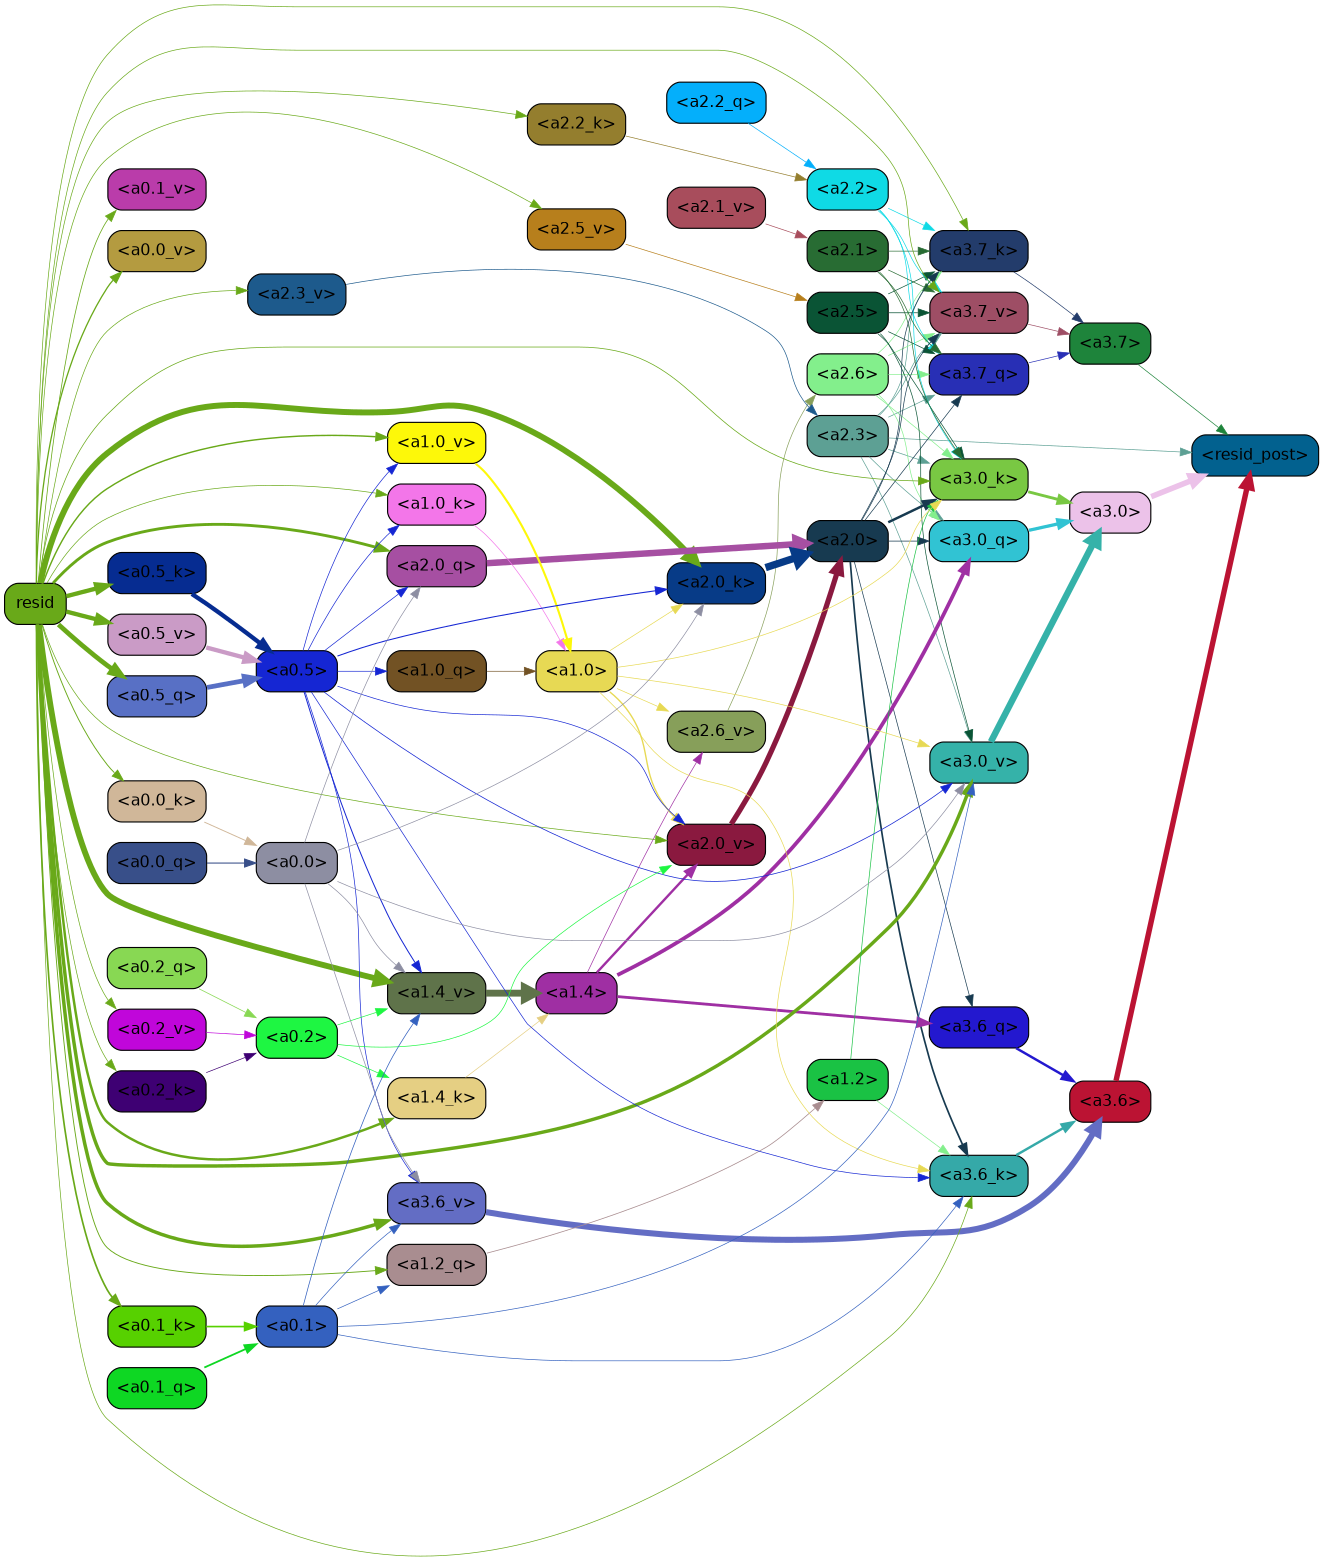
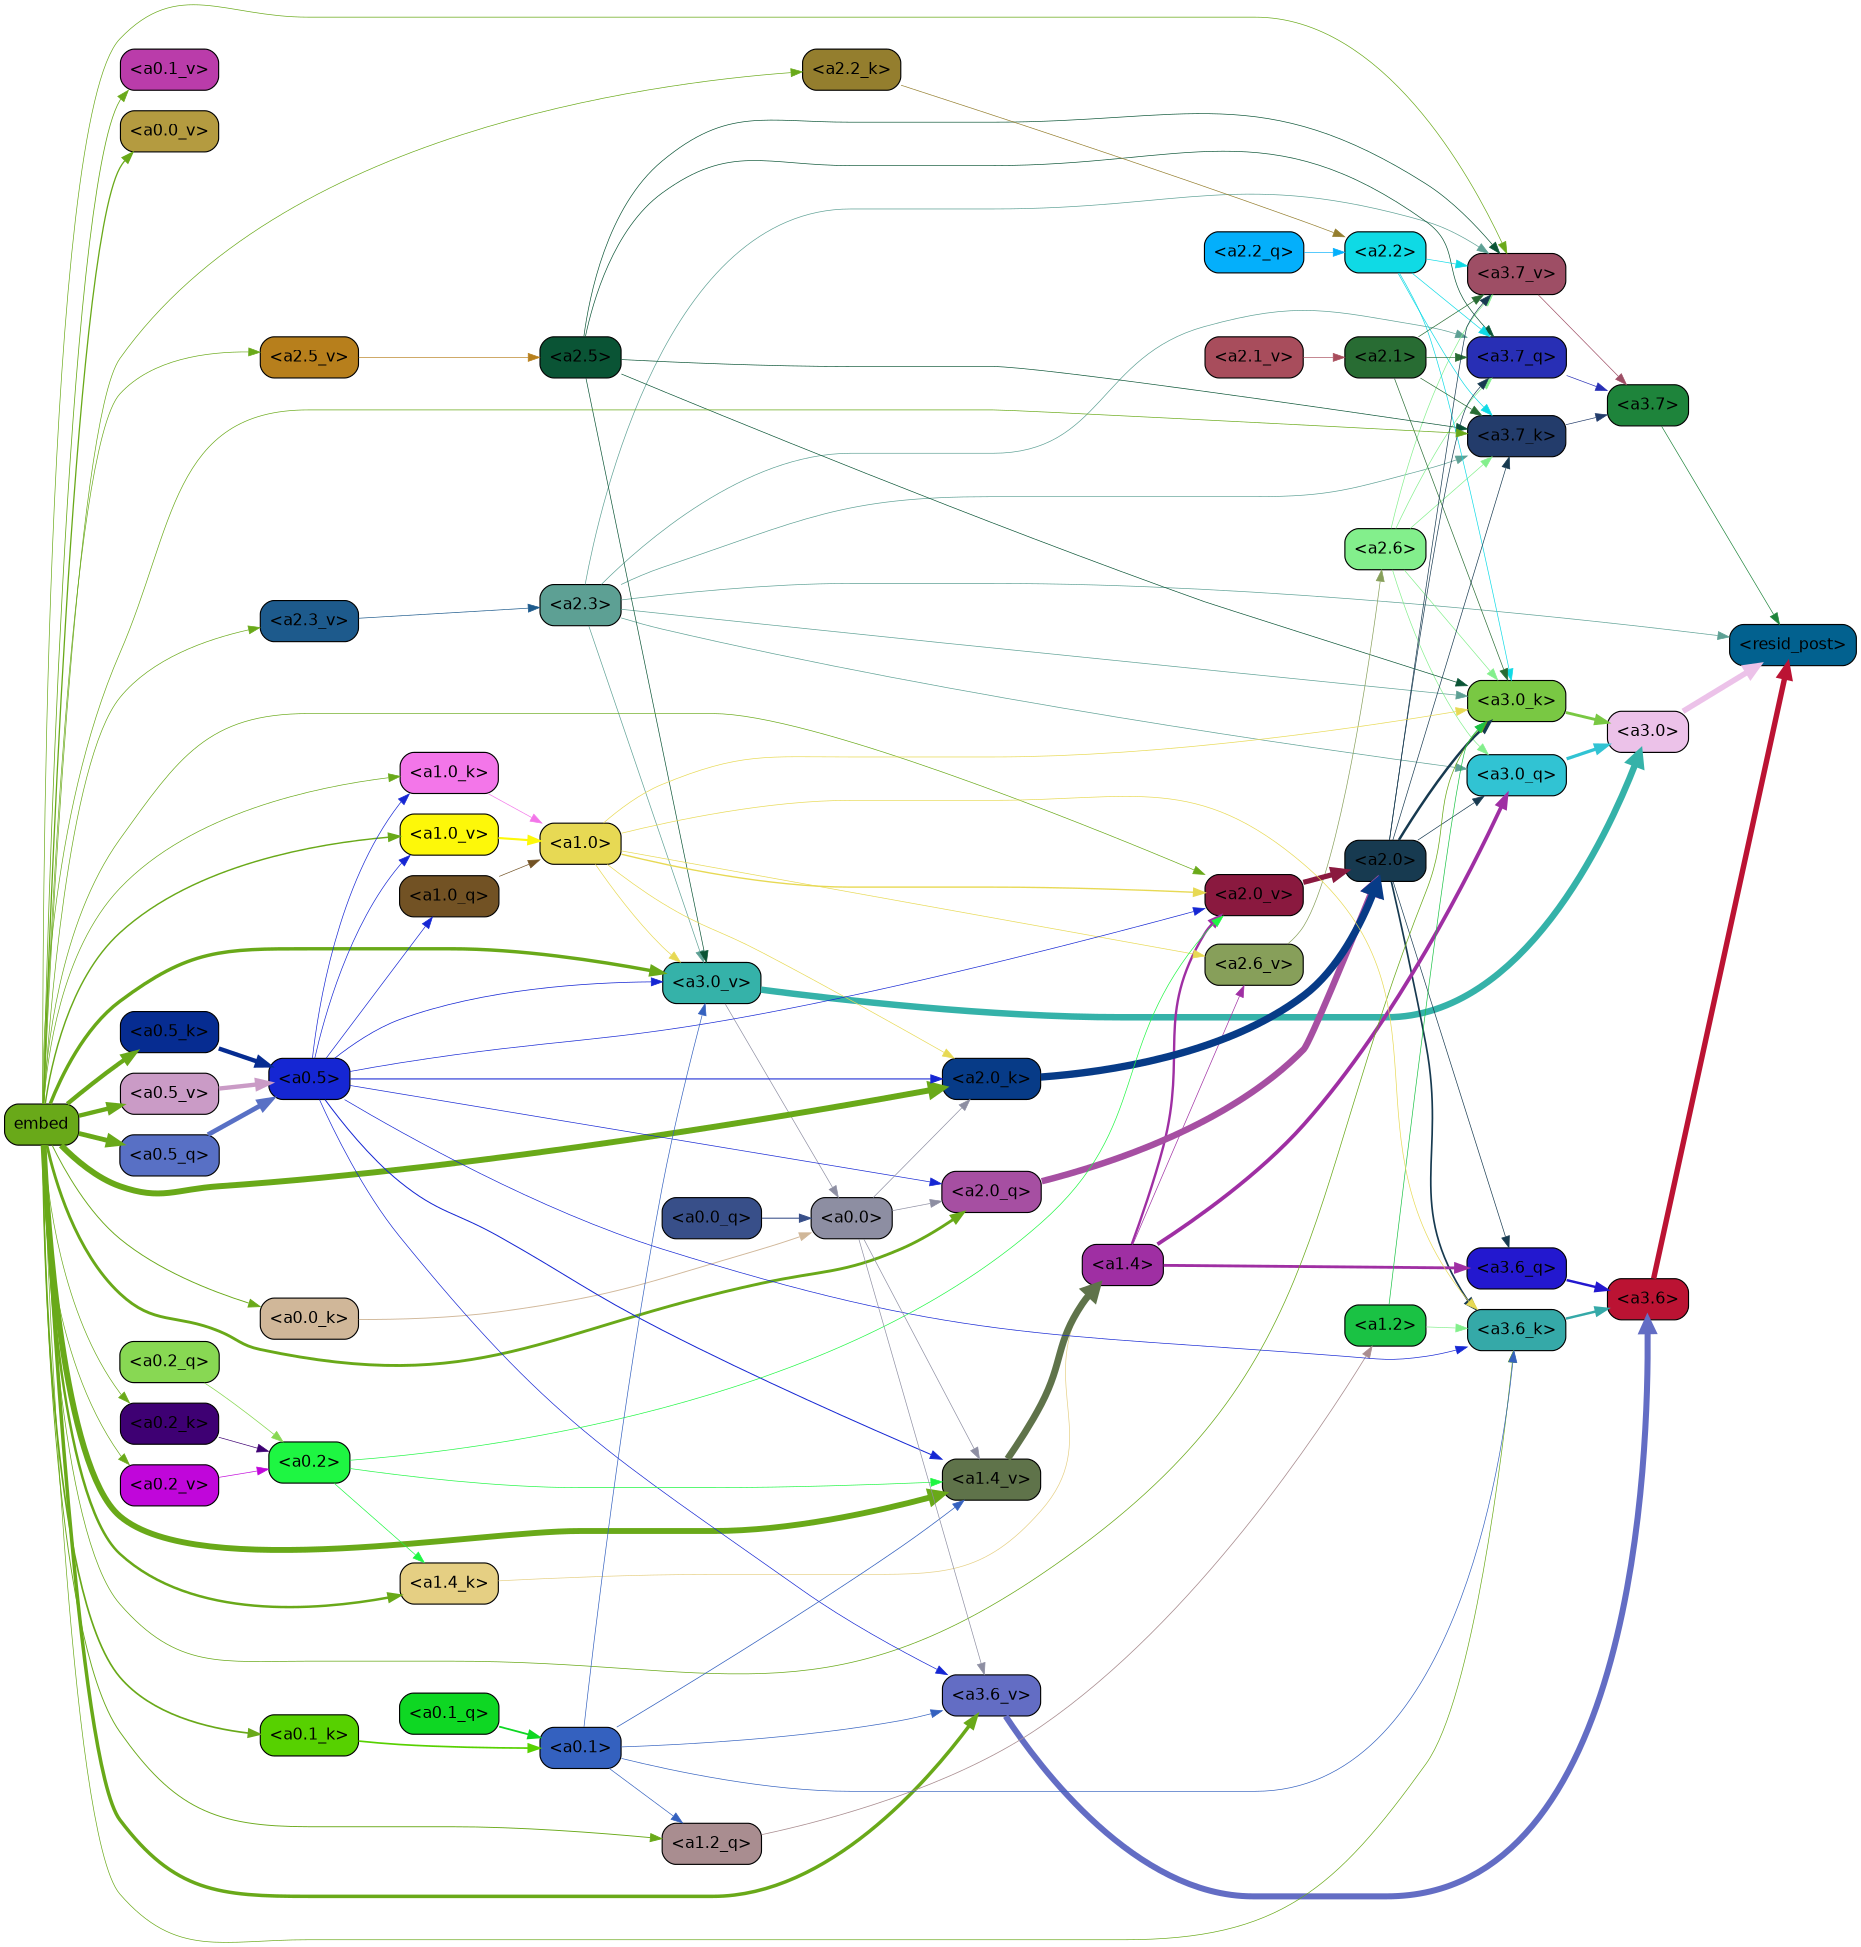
node "resid": label "resid" -> "embed"
edge "<a0.0>" -> "<a3.0_v>": reversed
